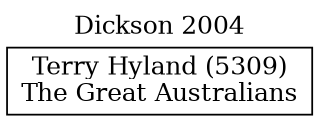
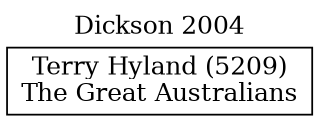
node "Terry Hyland (5309) The Great Australians": label "Terry Hyland (5309) The Great Australians" -> "Terry Hyland (5209) The Great Australians"
